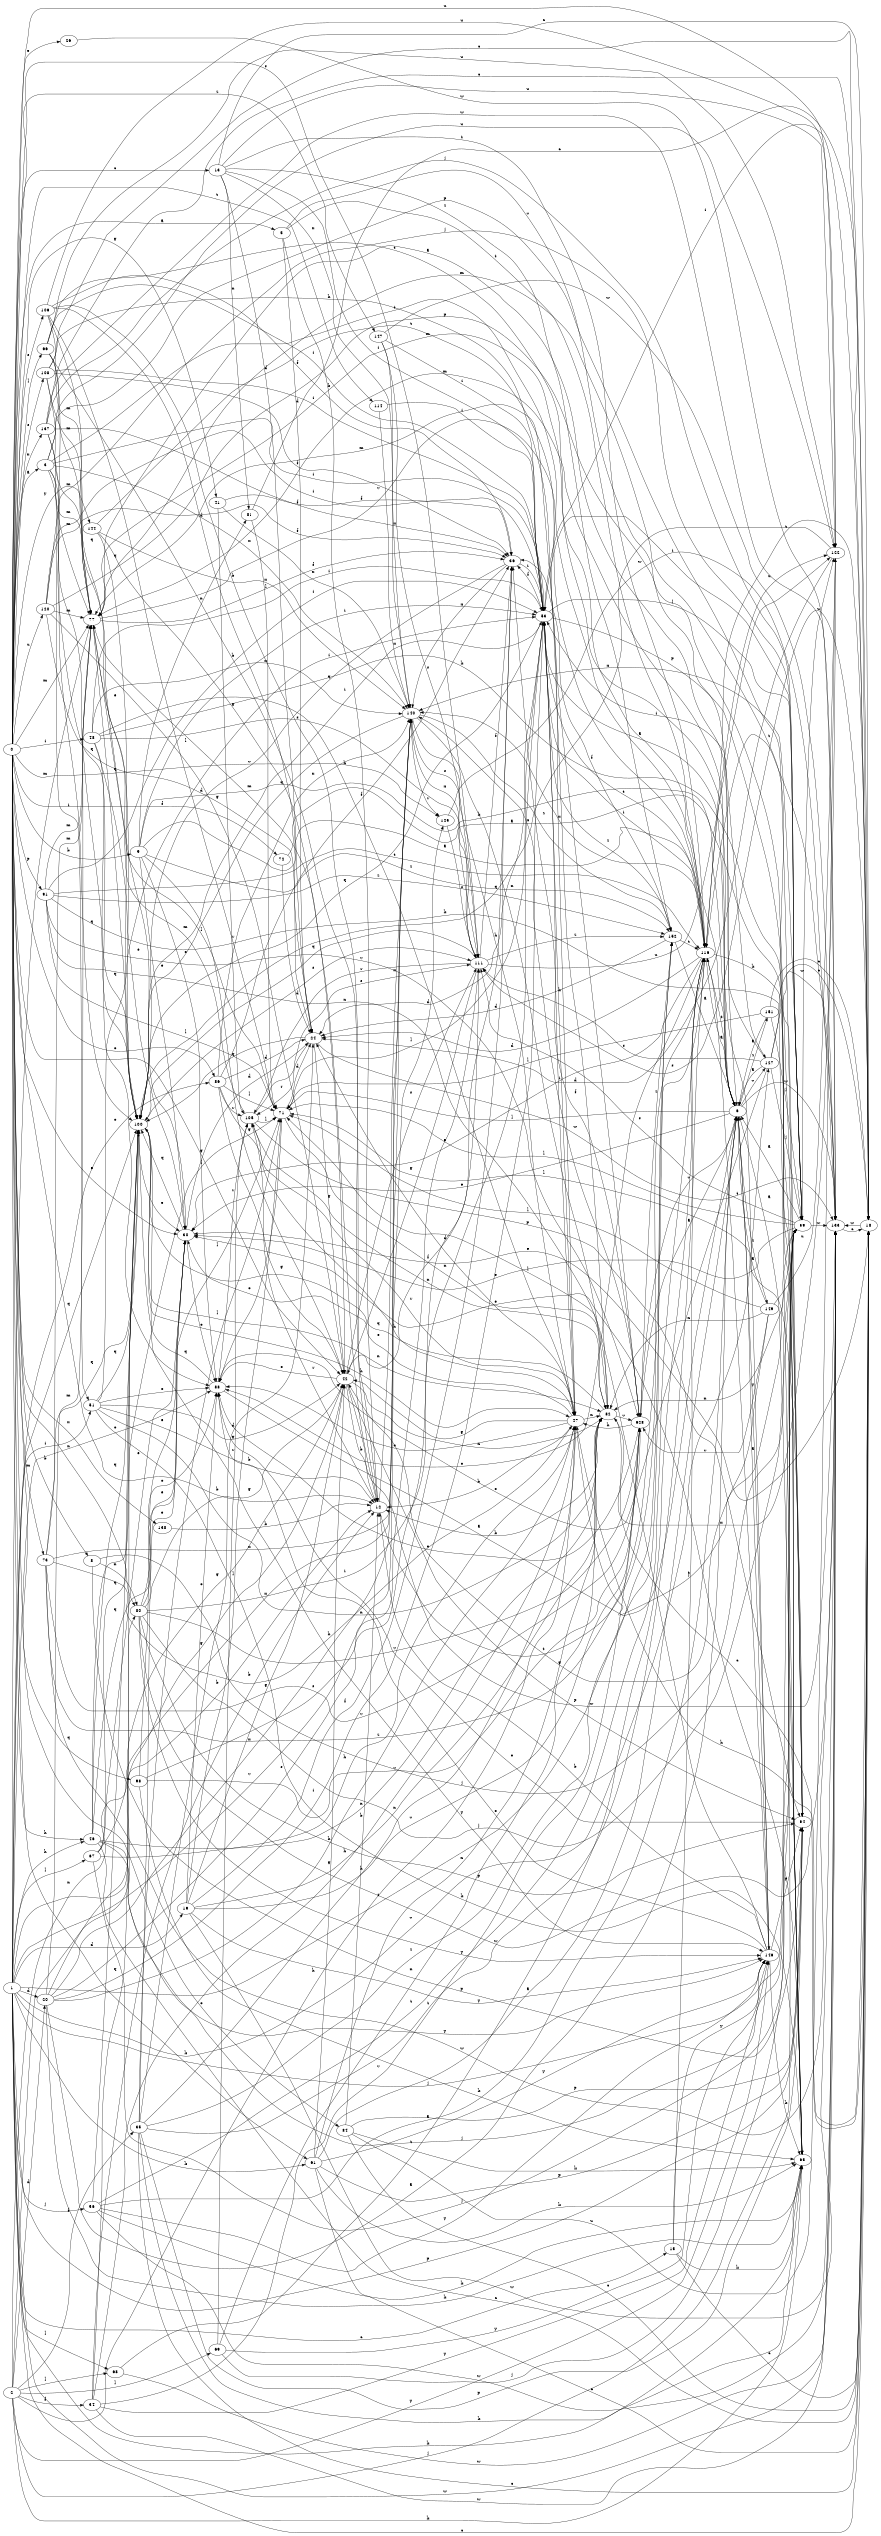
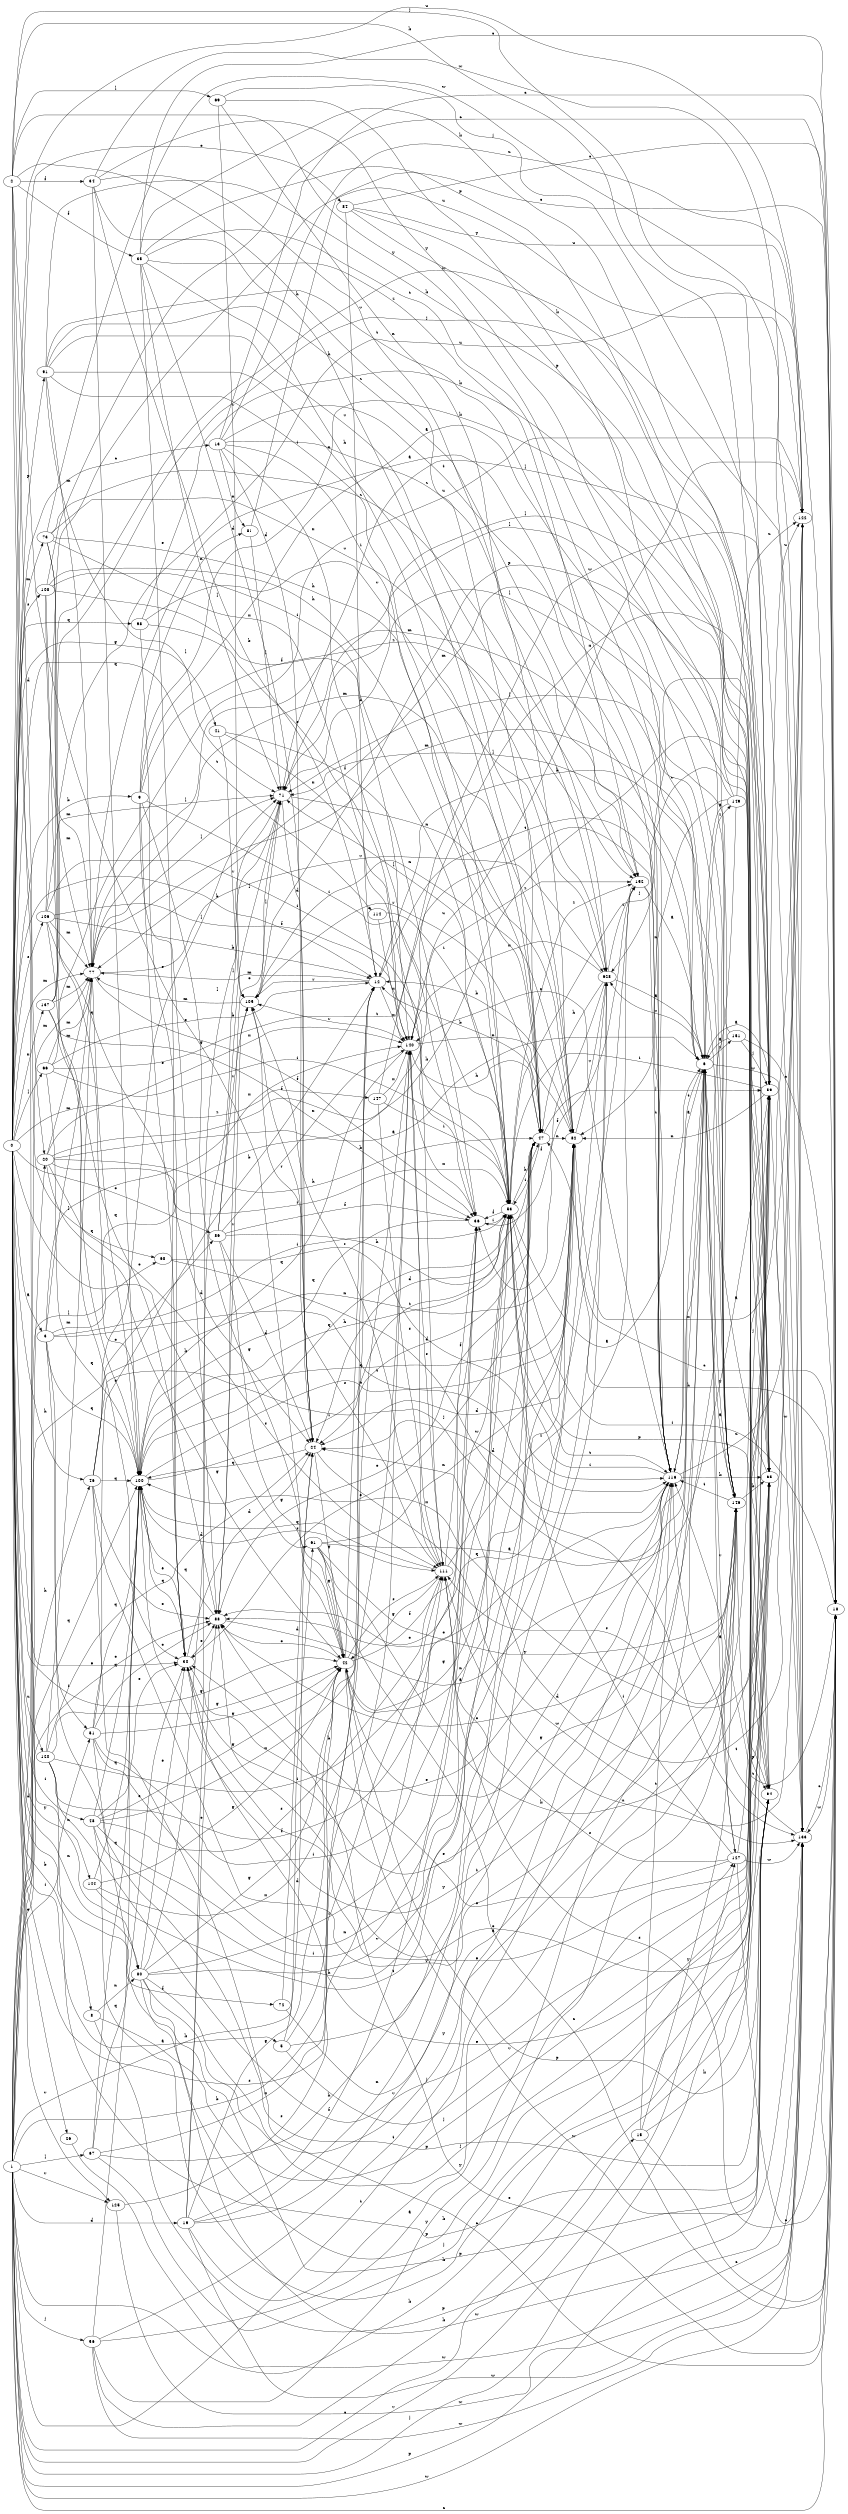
edge "137" -> "18": label "c" -> "u"
edge "140" -> "125": now "140" -> "105"
edge "106" -> "53": added, label "i"
node "138": removed
edge "48" -> "42": added, label "g"
edge "61" -> "94": removed, label "p"
